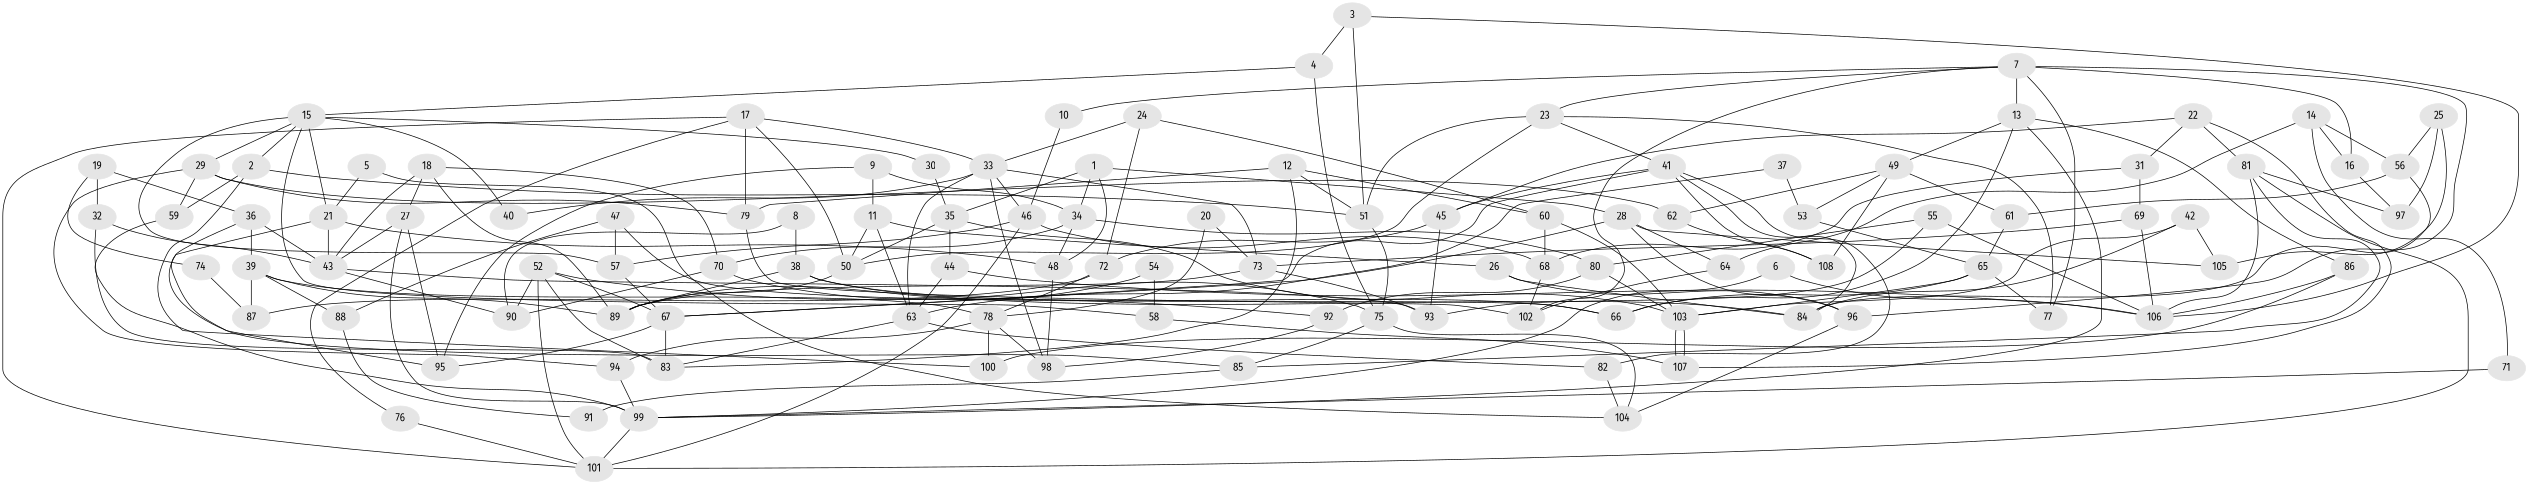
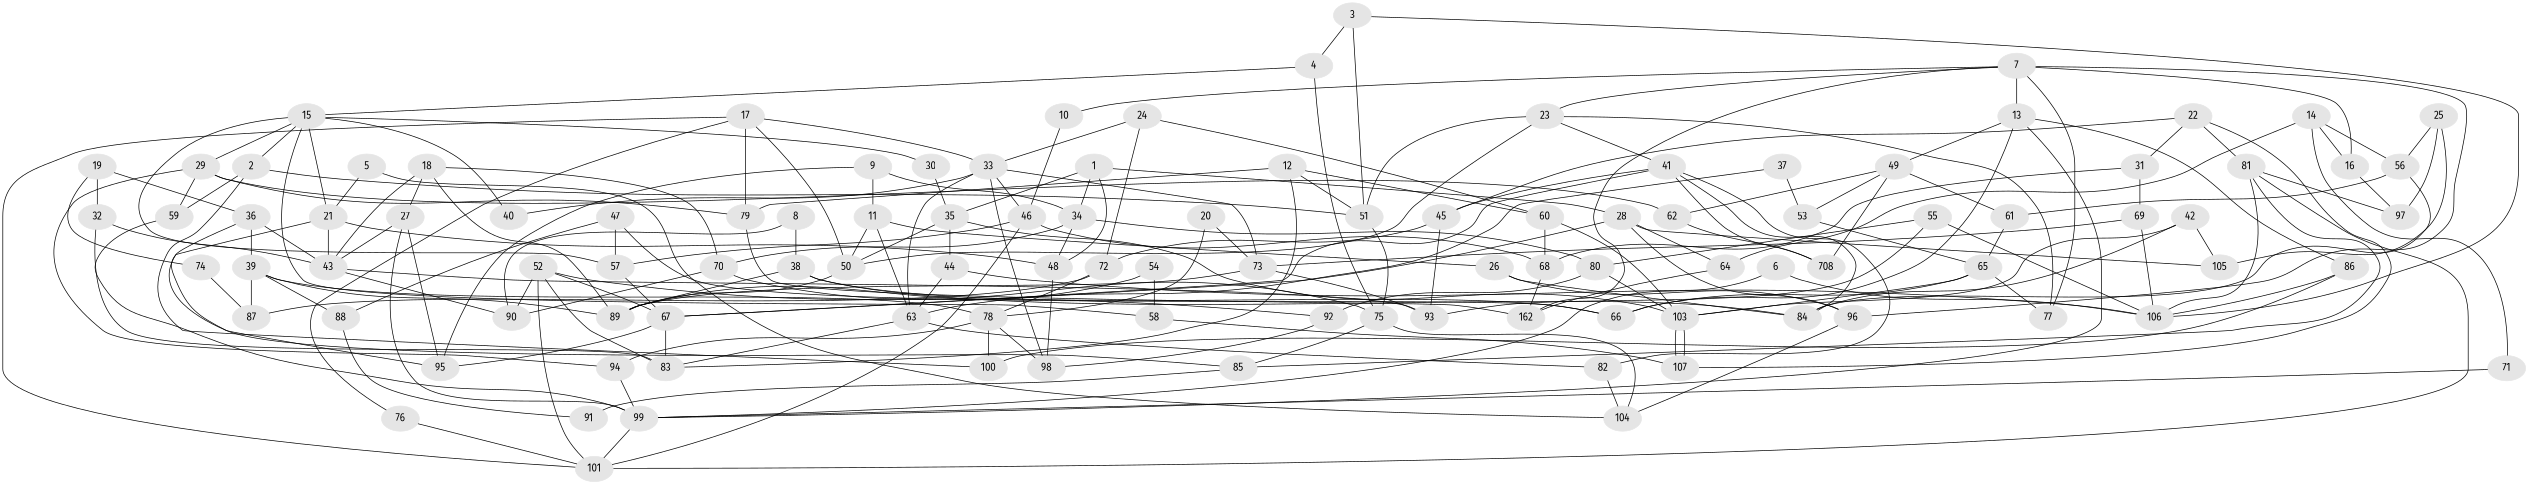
node "108": label "108" -> "708"
node "102": label "102" -> "162"
